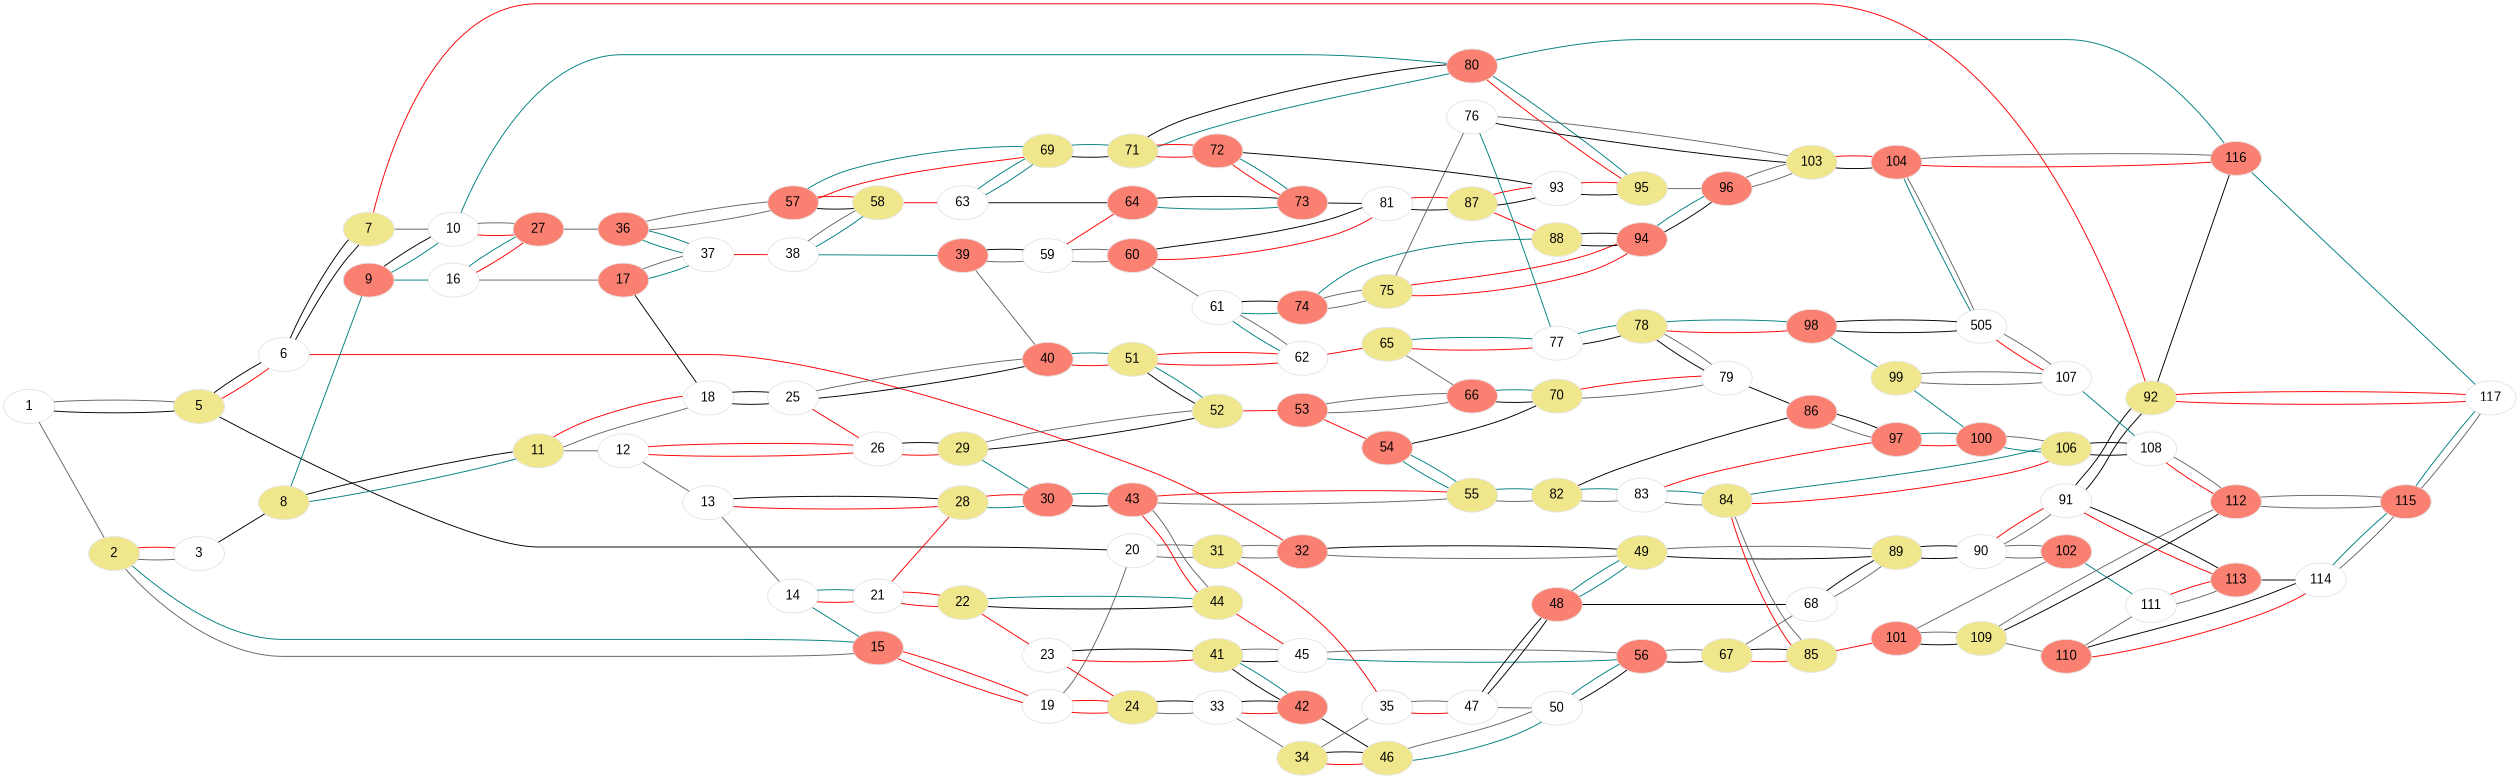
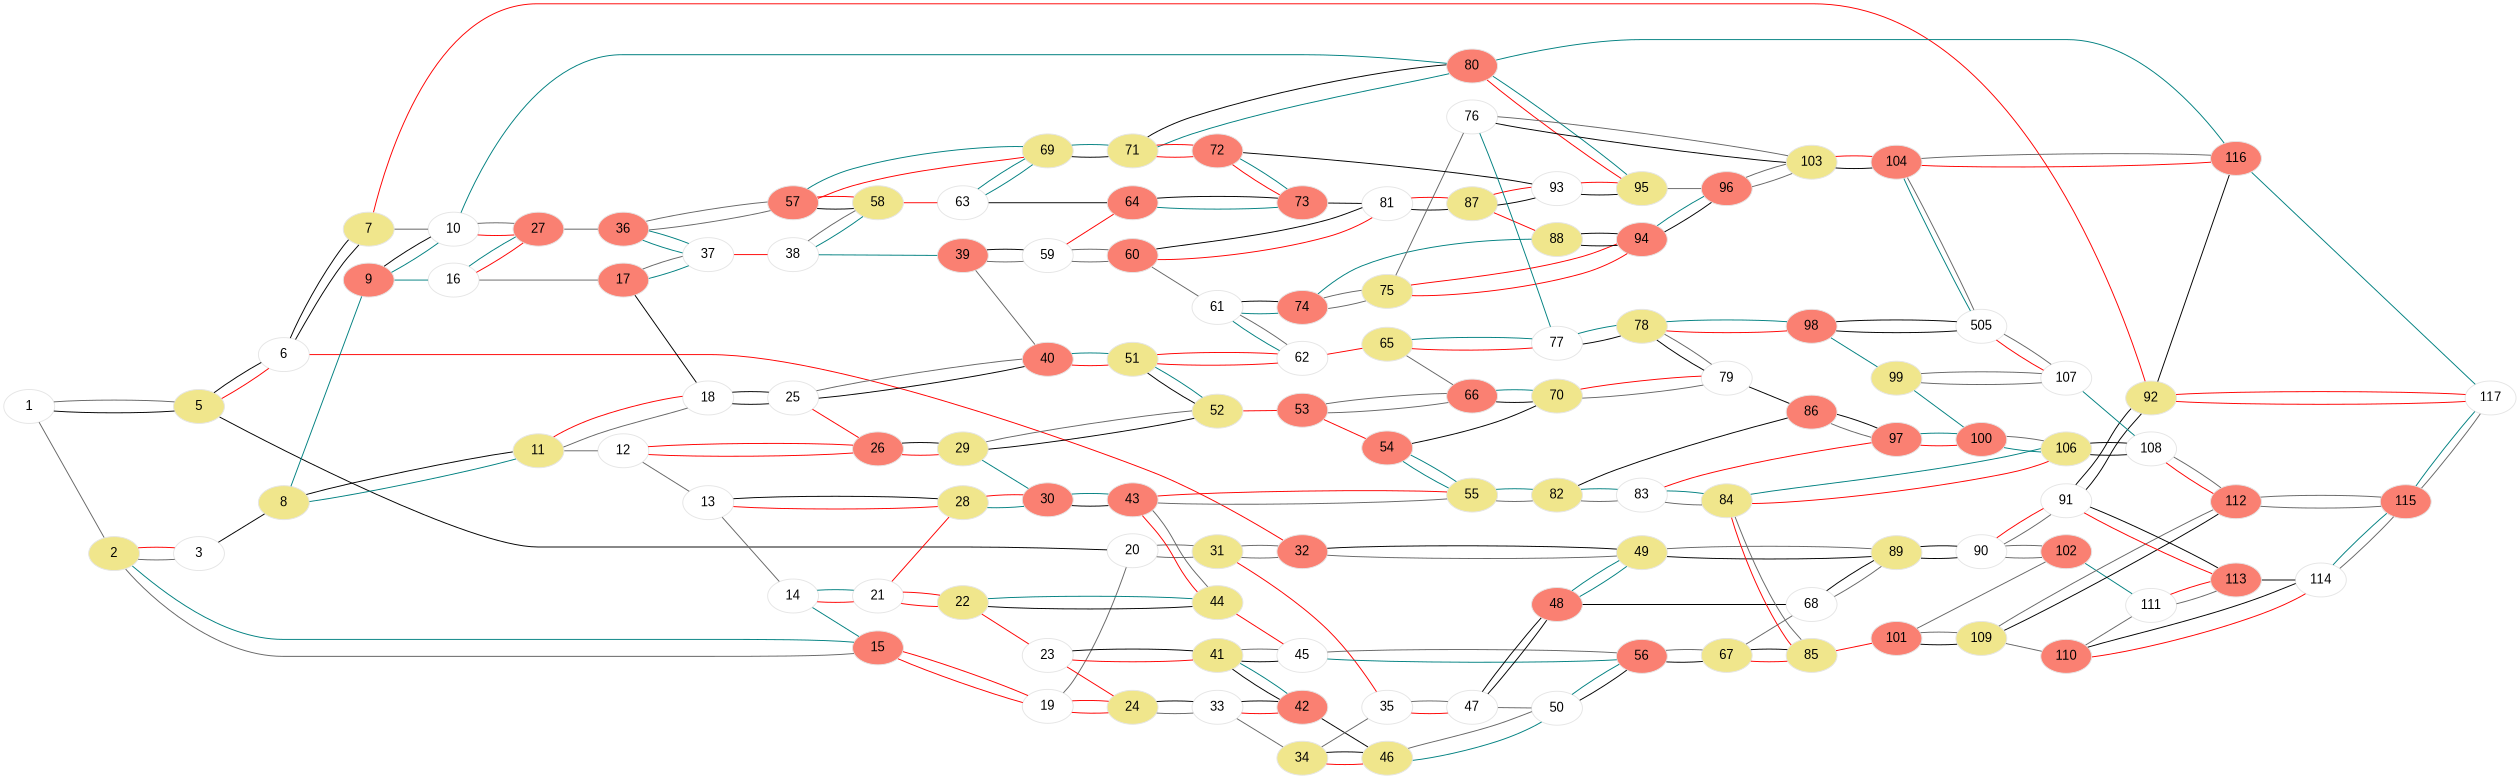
node "26": fillcolor white -> salmon
